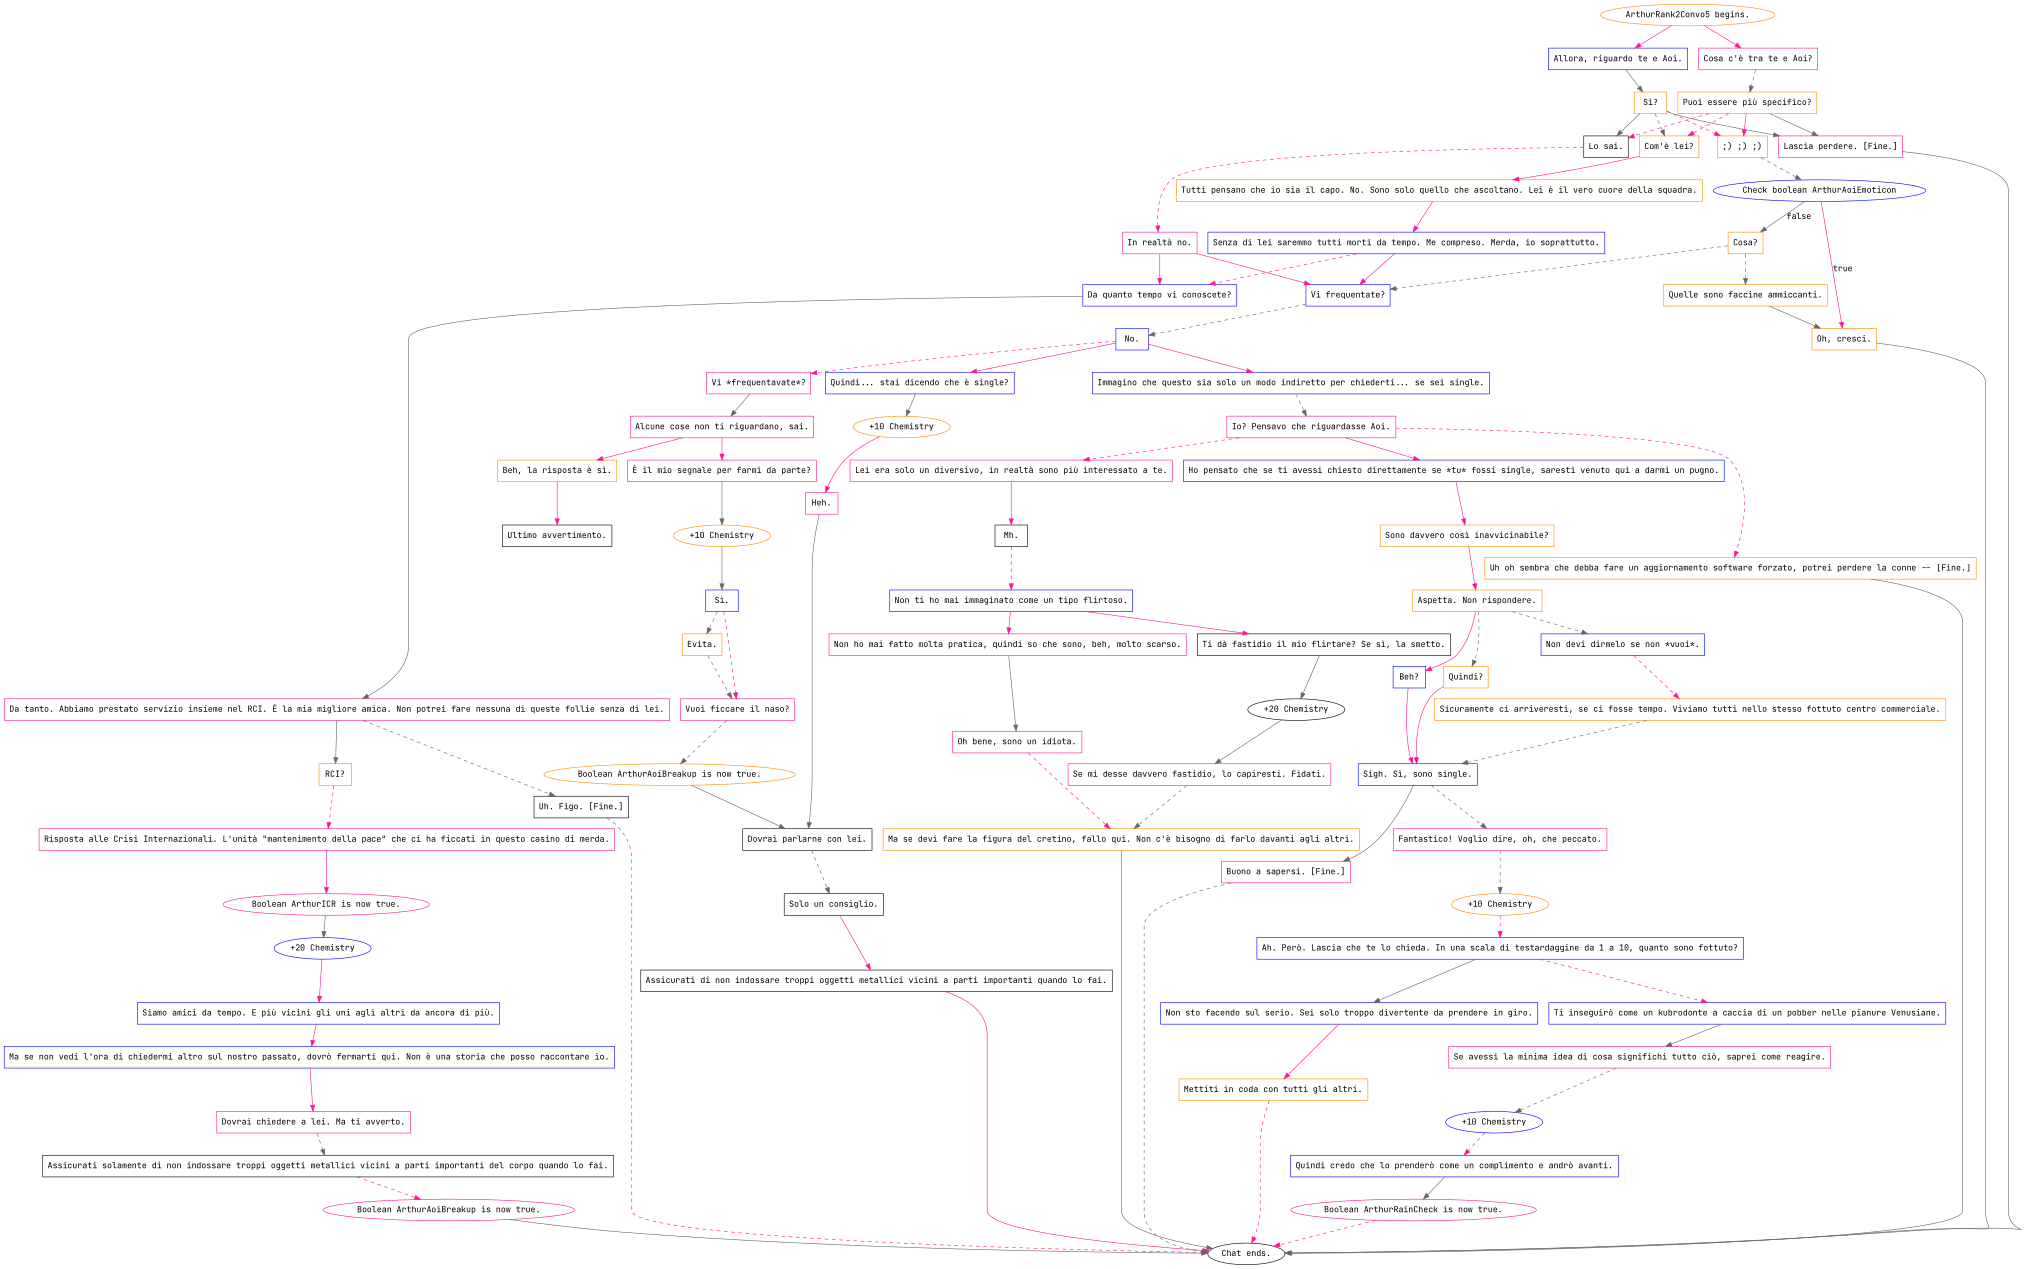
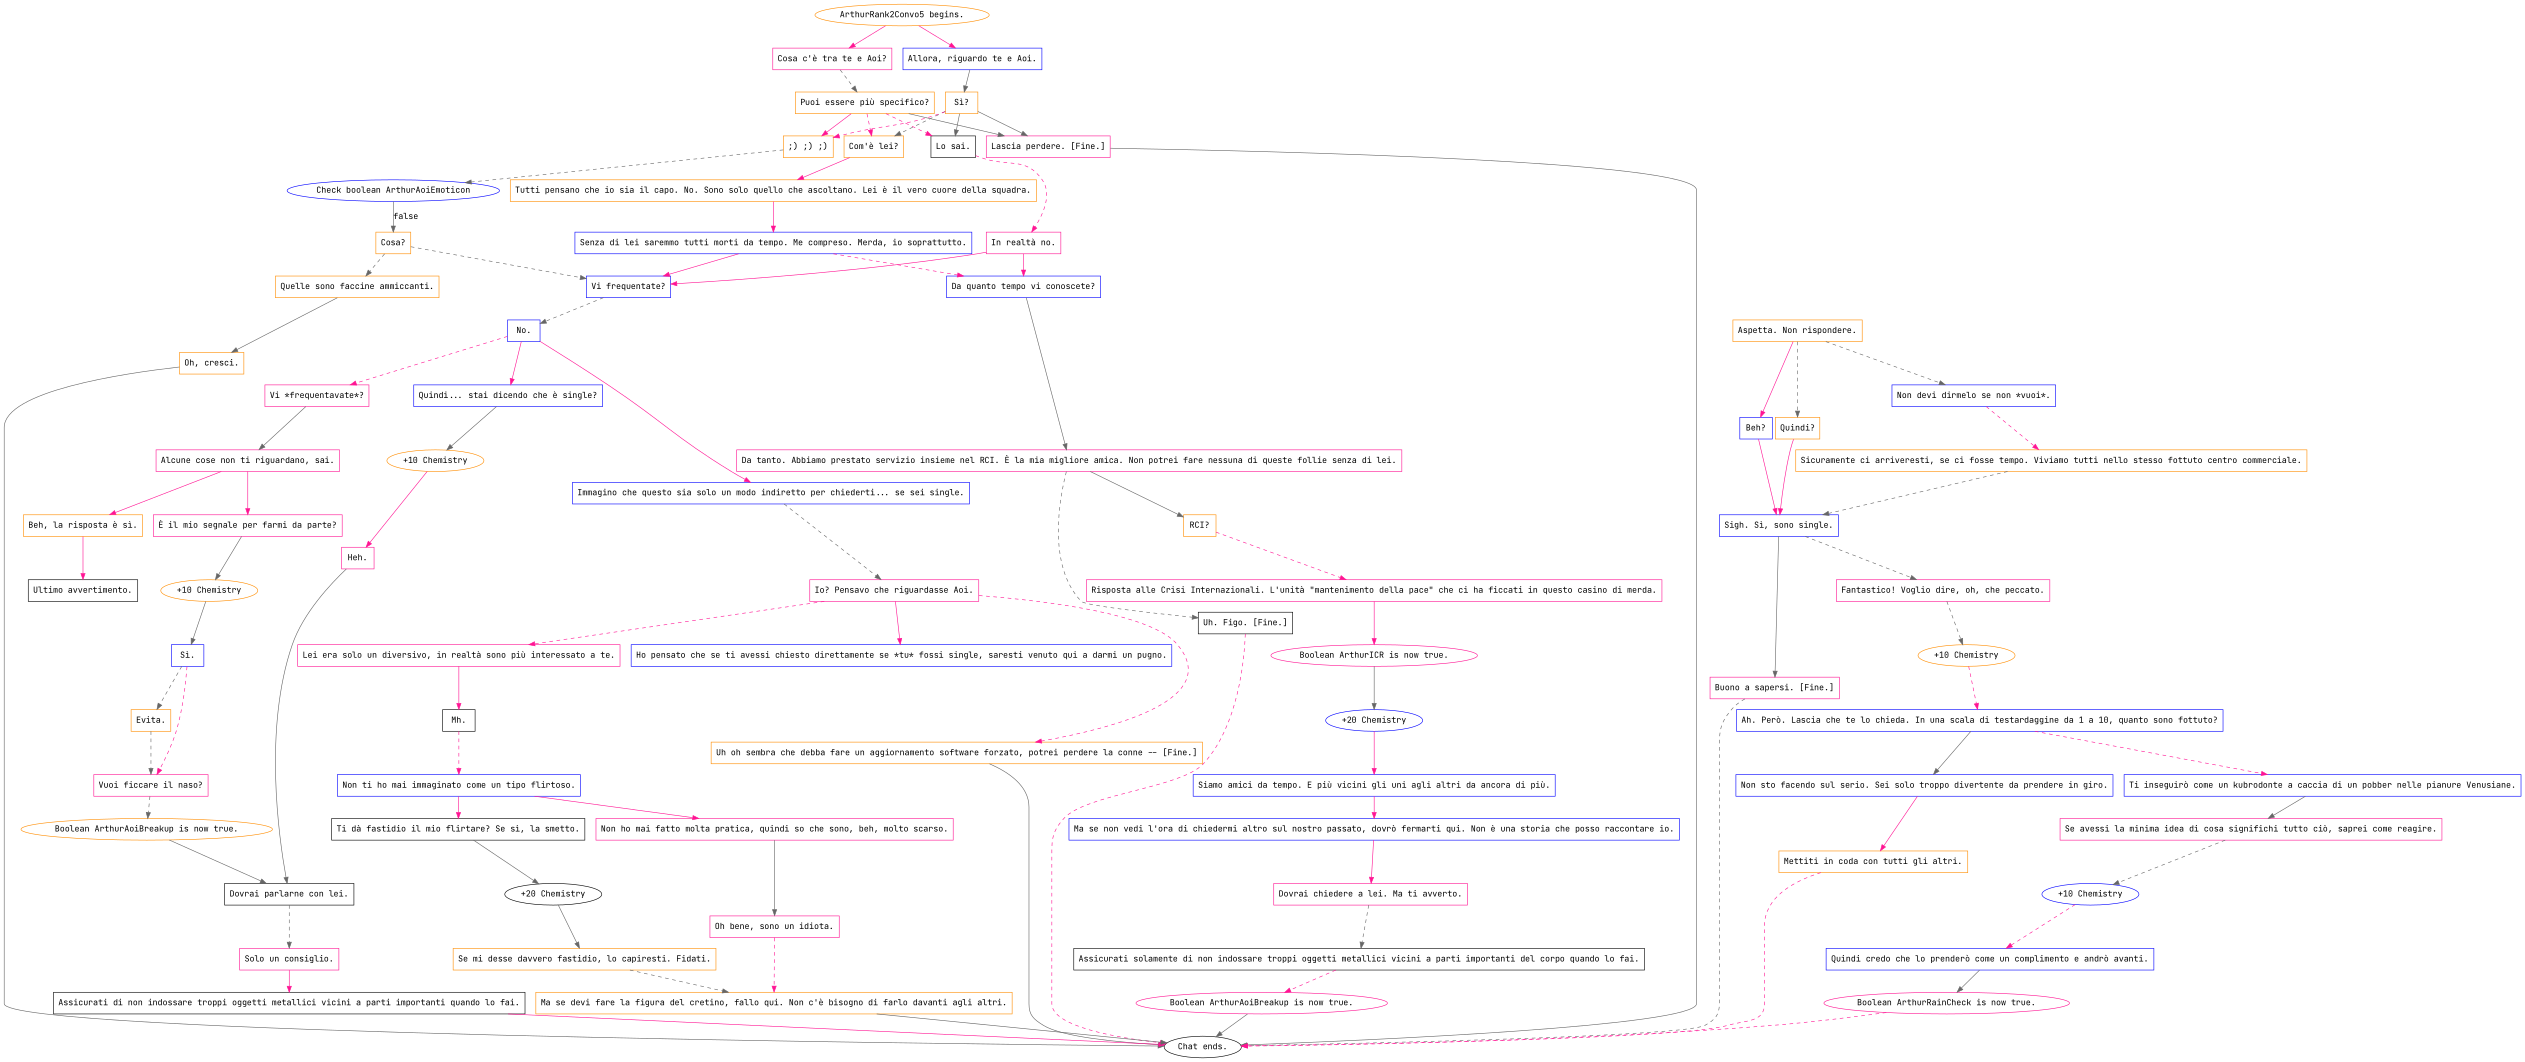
edge "Check boolean ArthurAoiEmoticon" -> "Oh, cresci.": removed, label "true"
node "Sono davvero così inavvicinabile?": removed
node "Se mi desse davvero fastidio, lo capiresti. Fidati.": color deeppink -> darkorange
node "Solo un consiglio.": color black -> deeppink
